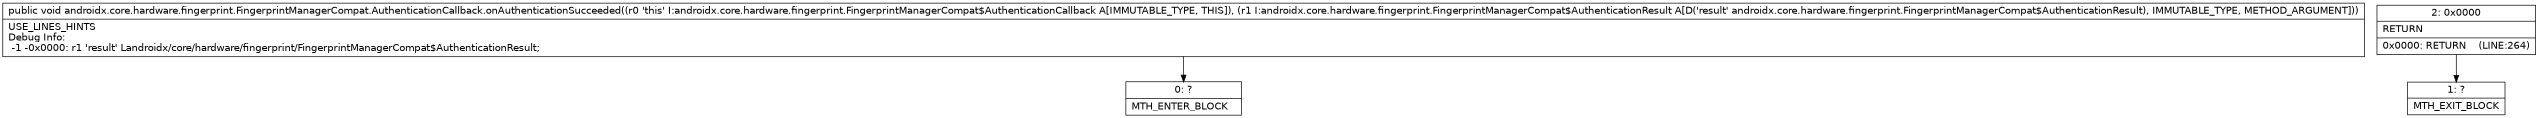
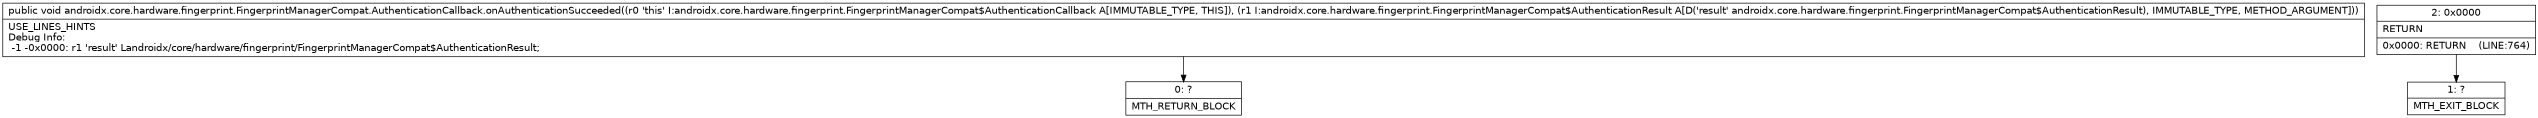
node "2: 0x0000": text "0x0000: RETURN    (LINE:264)" -> "0x0000: RETURN    (LINE:764)"
node "0: ?": text "MTH_ENTER_BLOCK" -> "MTH_RETURN_BLOCK"
